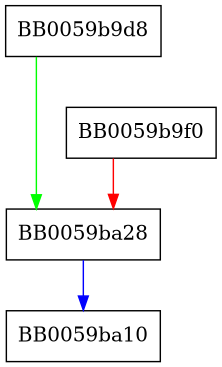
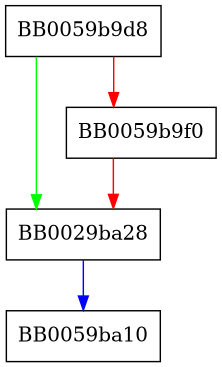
edge "BB0059b9d8" -> "BB0059b9f0": added
node "BB0059ba28": label "BB0059ba28" -> "BB0029ba28"
